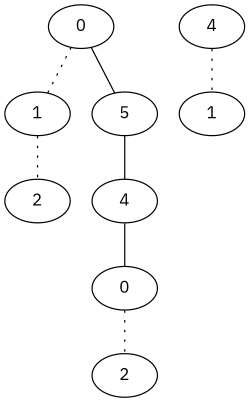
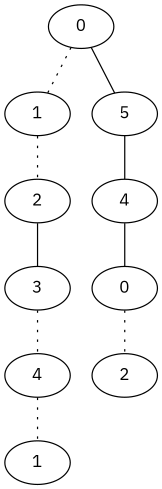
node "3": added
